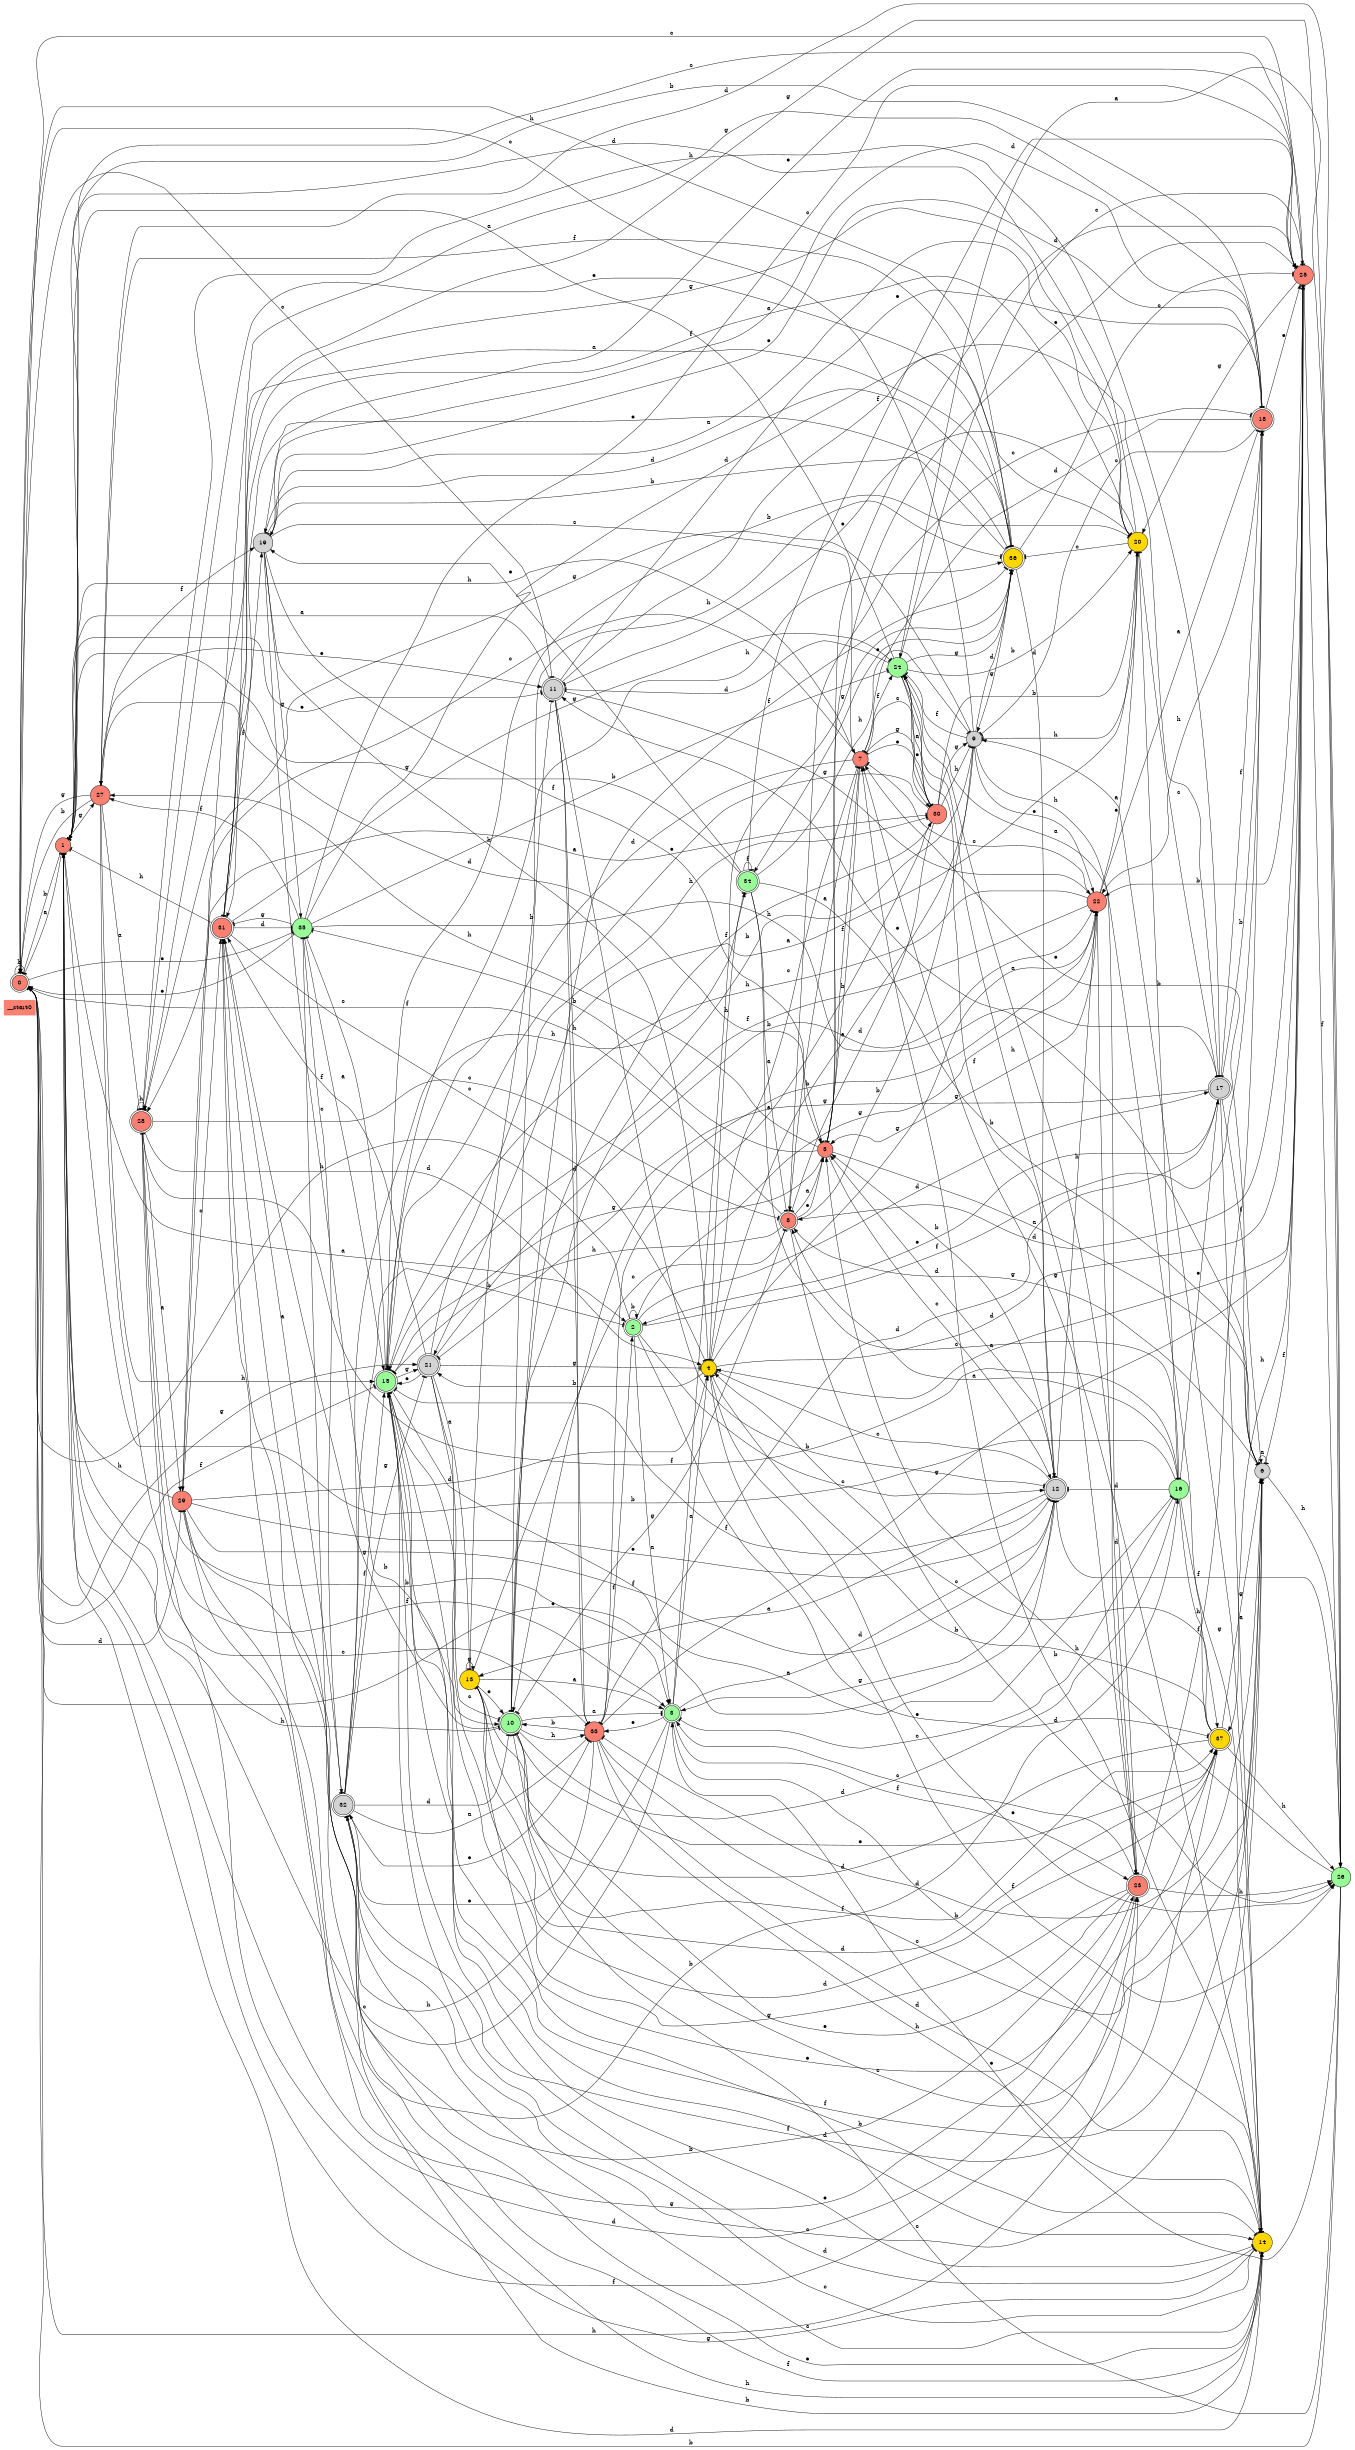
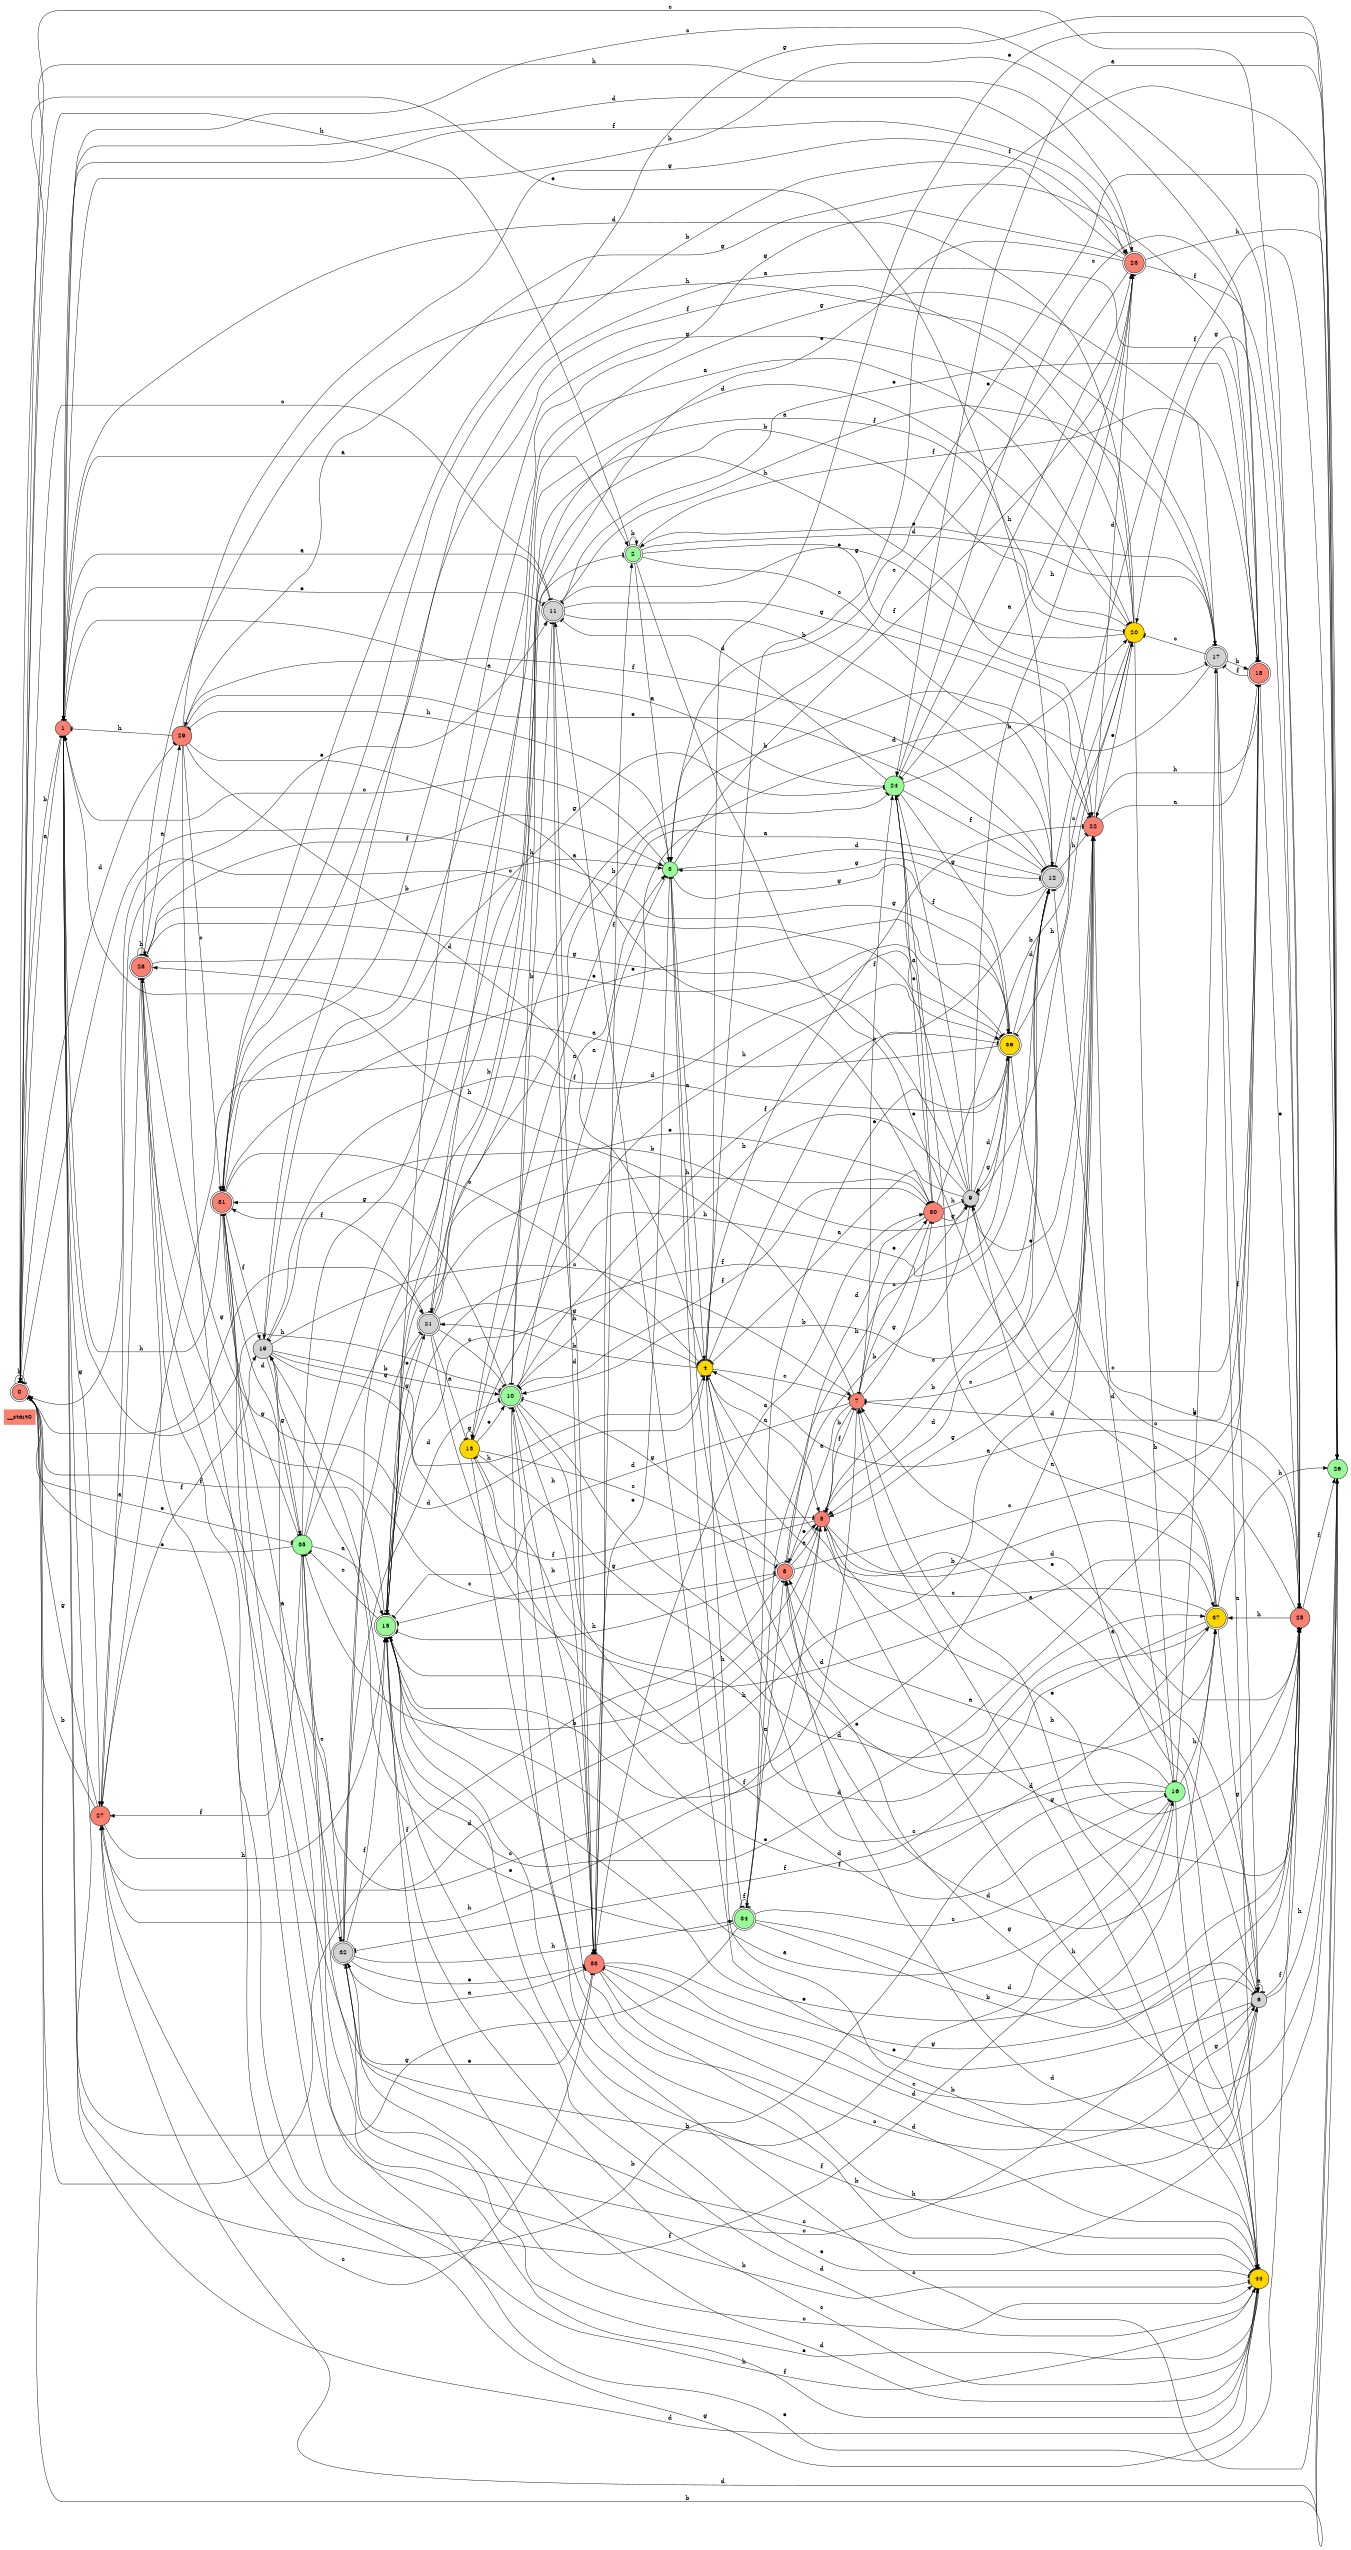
edge "4" -> "5": added, label "a"
node "3": shape doublecircle -> circle
node "14": label "14" -> "44"
